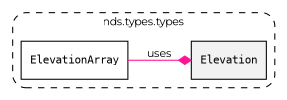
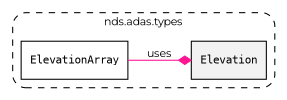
cluster "nds.types.types": label "nds.types.types" -> "nds.adas.types"
